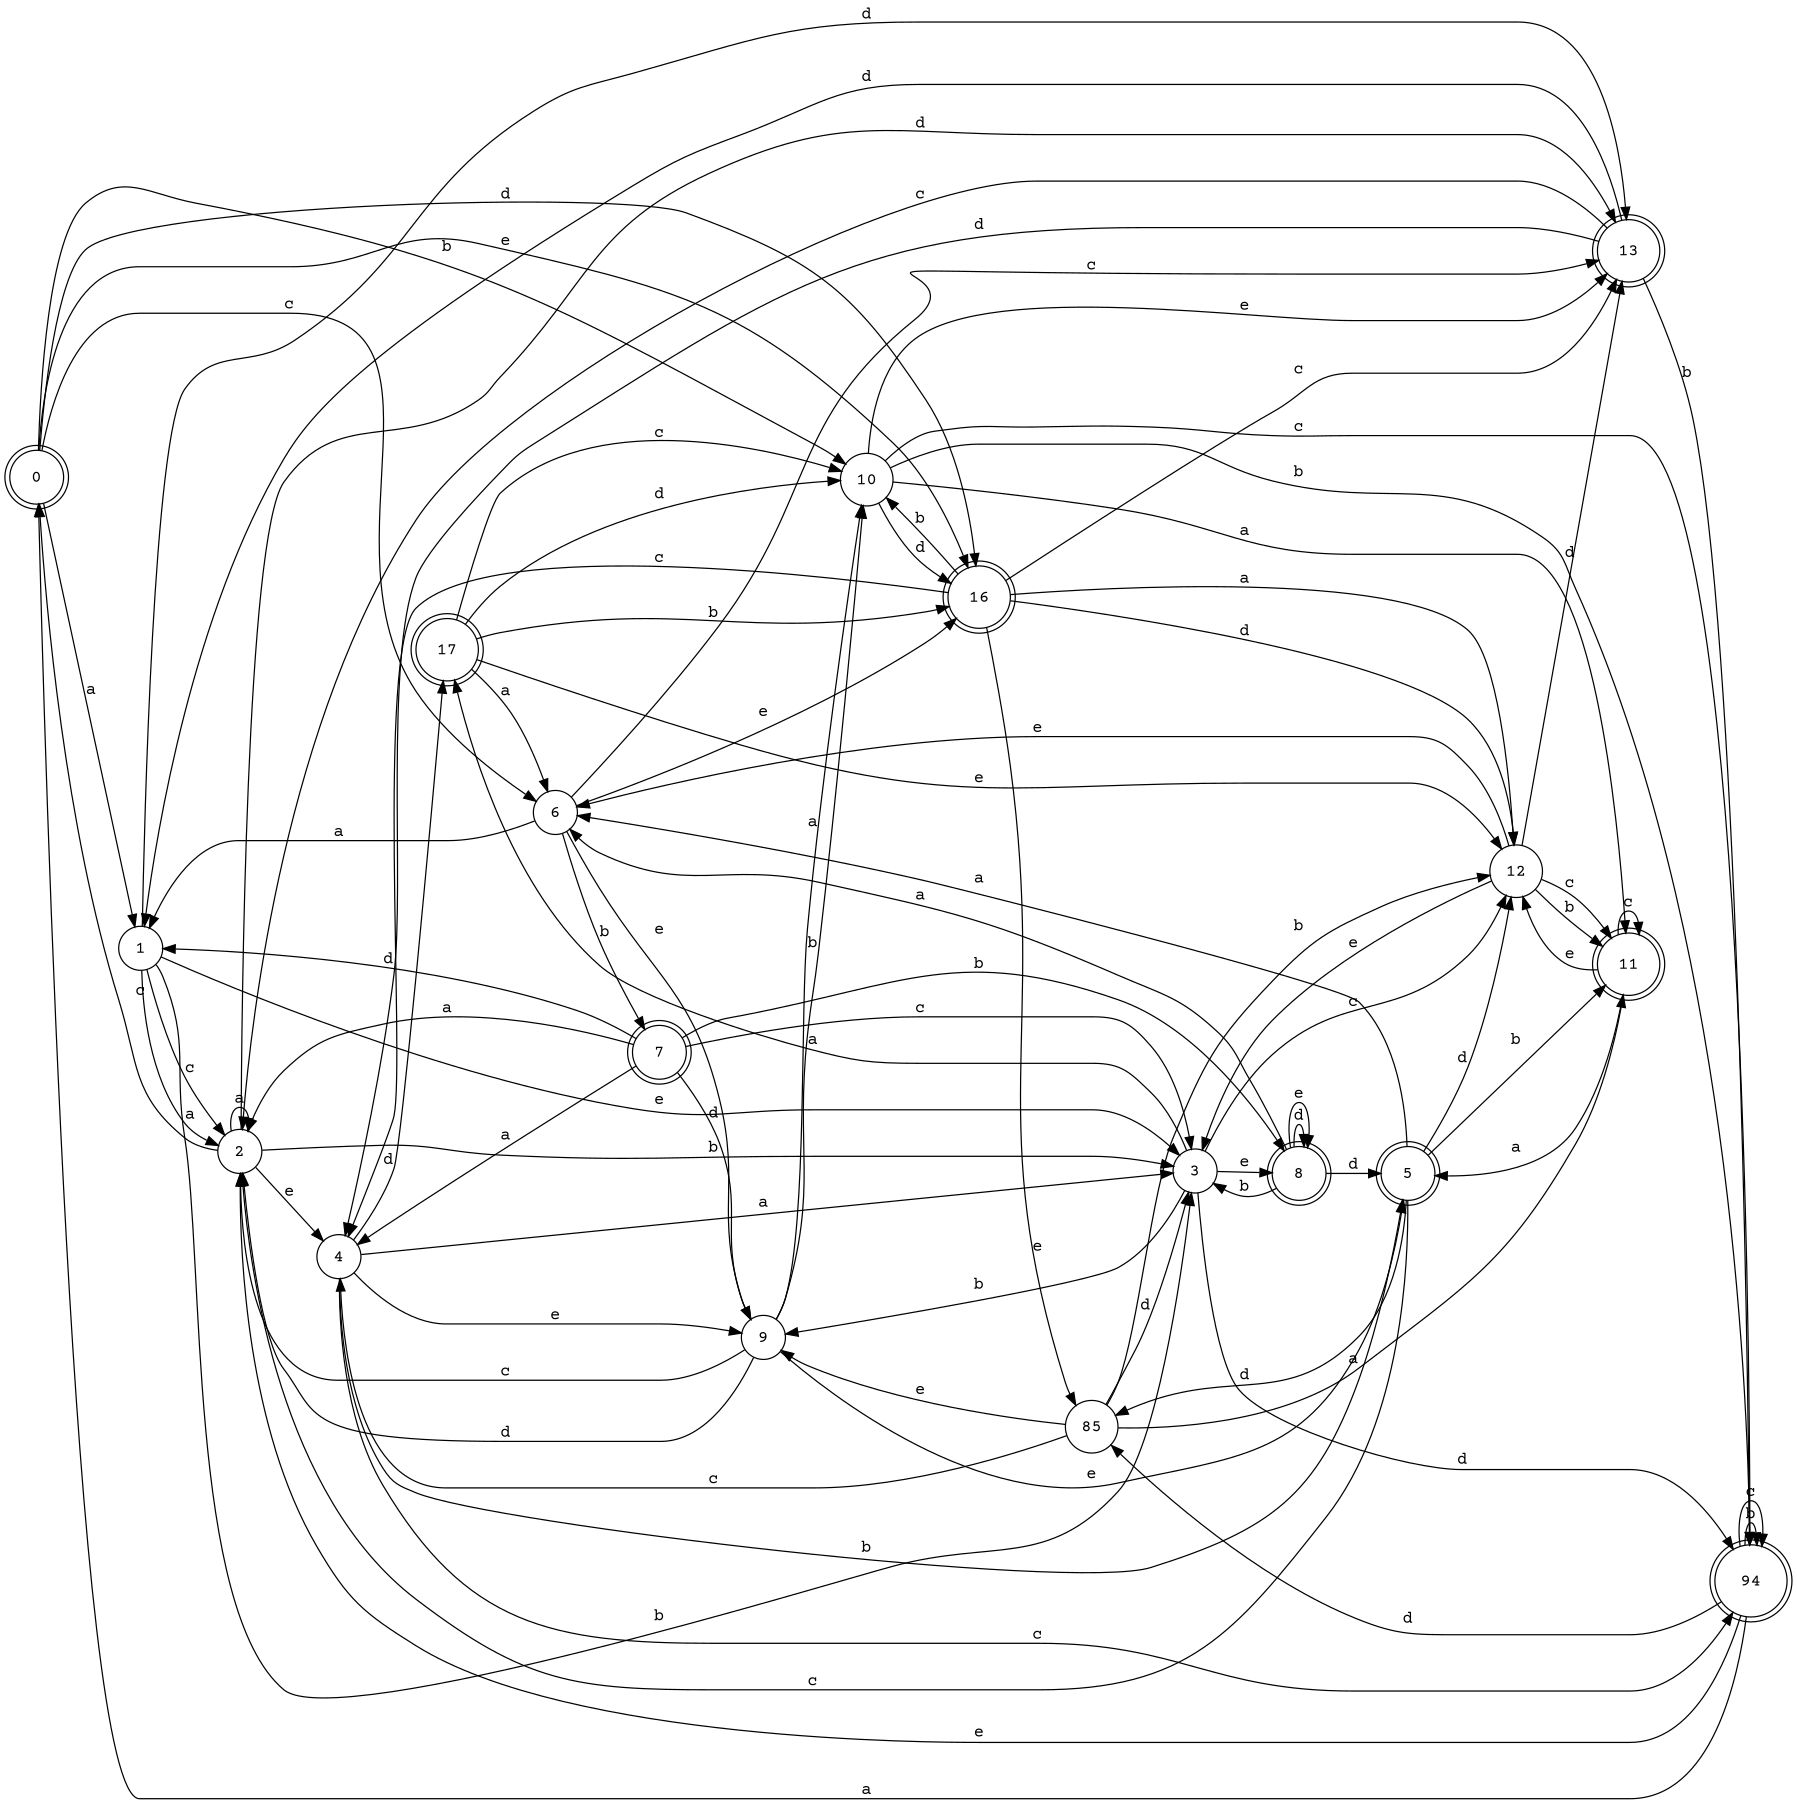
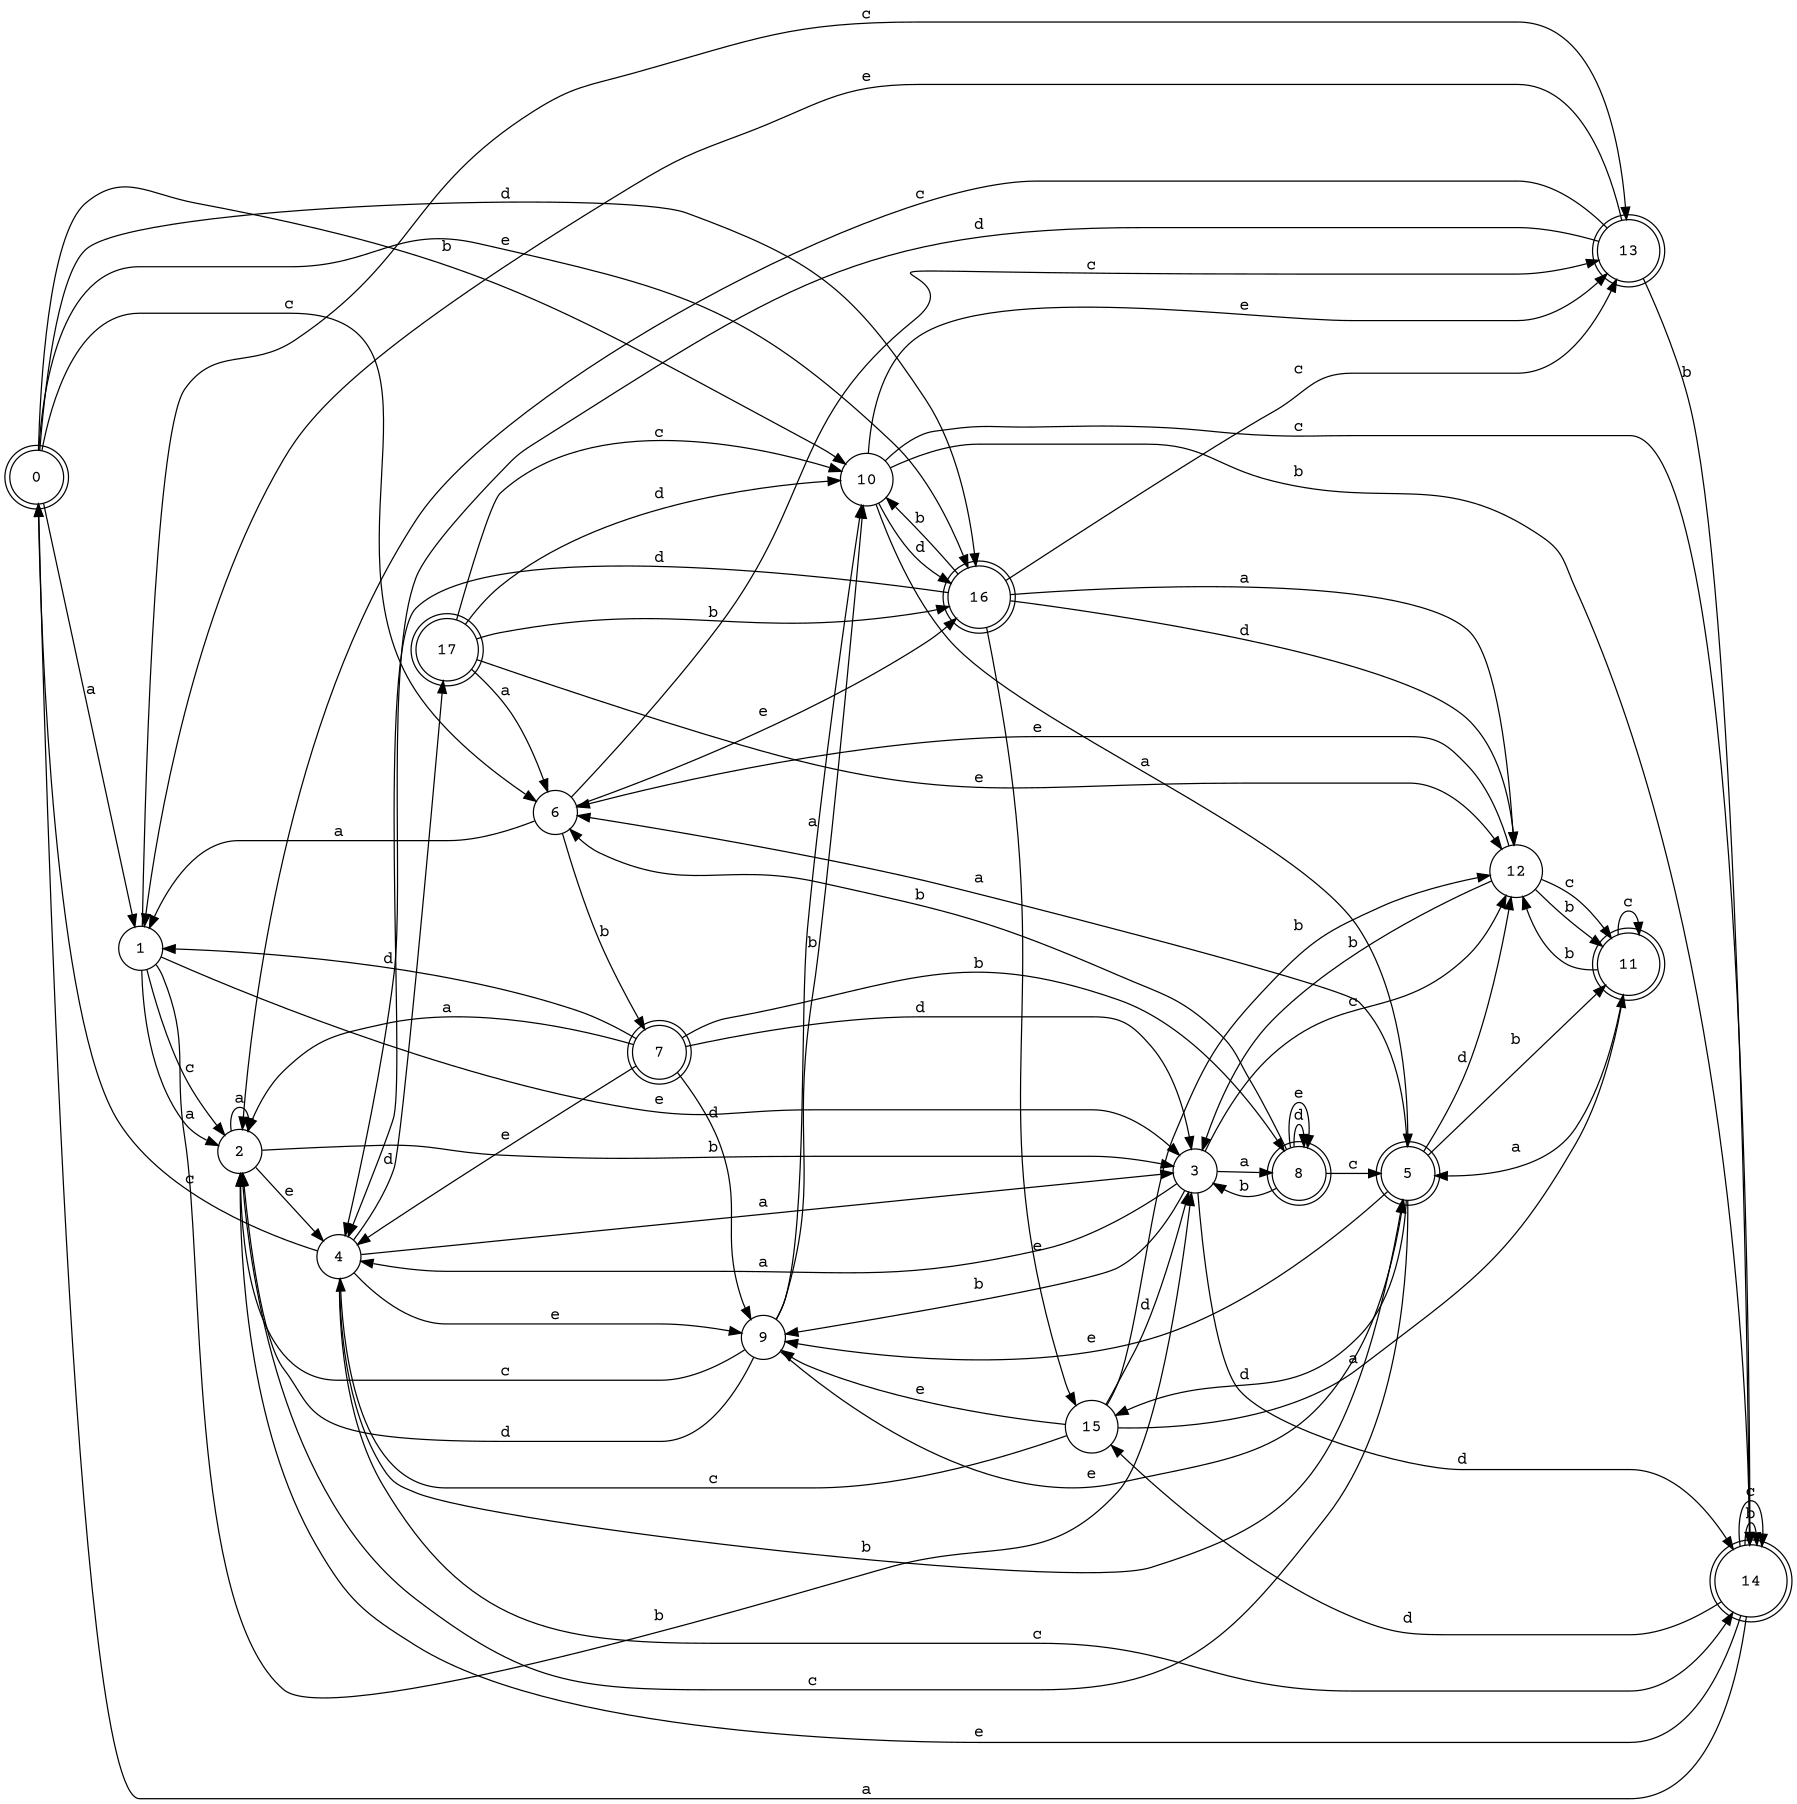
edge "1" -> "13": label "d" -> "c"
edge "13" -> "1": label "d" -> "e"
edge "2" -> "13": removed, label "d"
edge "10" -> "11": now "10" -> "5"
edge "12" -> "13": removed, label "d"
edge "16" -> "4": label "c" -> "d"
edge "2" -> "0": now "4" -> "0"
edge "8" -> "6": label "a" -> "b"
edge "12" -> "3": label "e" -> "b"
edge "11" -> "12": label "e" -> "b"
edge "7" -> "3": label "c" -> "d"
edge "3" -> "17": now "3" -> "4"
edge "6" -> "9": now "5" -> "9"
edge "7" -> "4": label "a" -> "e"
edge "3" -> "8": label "e" -> "a"
edge "8" -> "5": label "d" -> "c"
node "85": label "85" -> "15"
node "94": label "94" -> "14"
